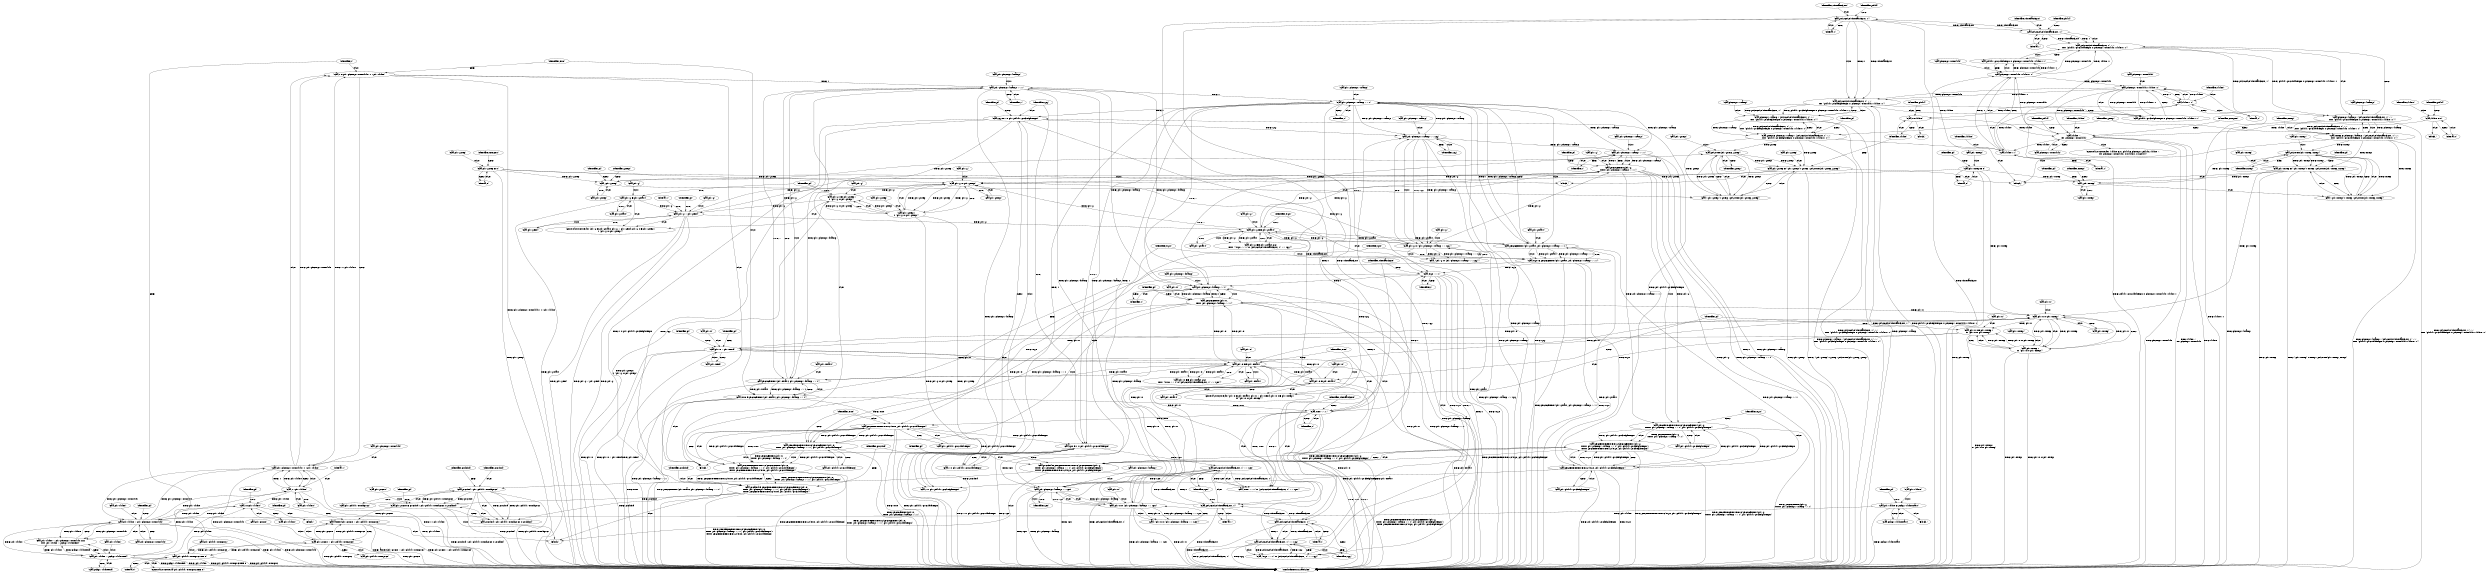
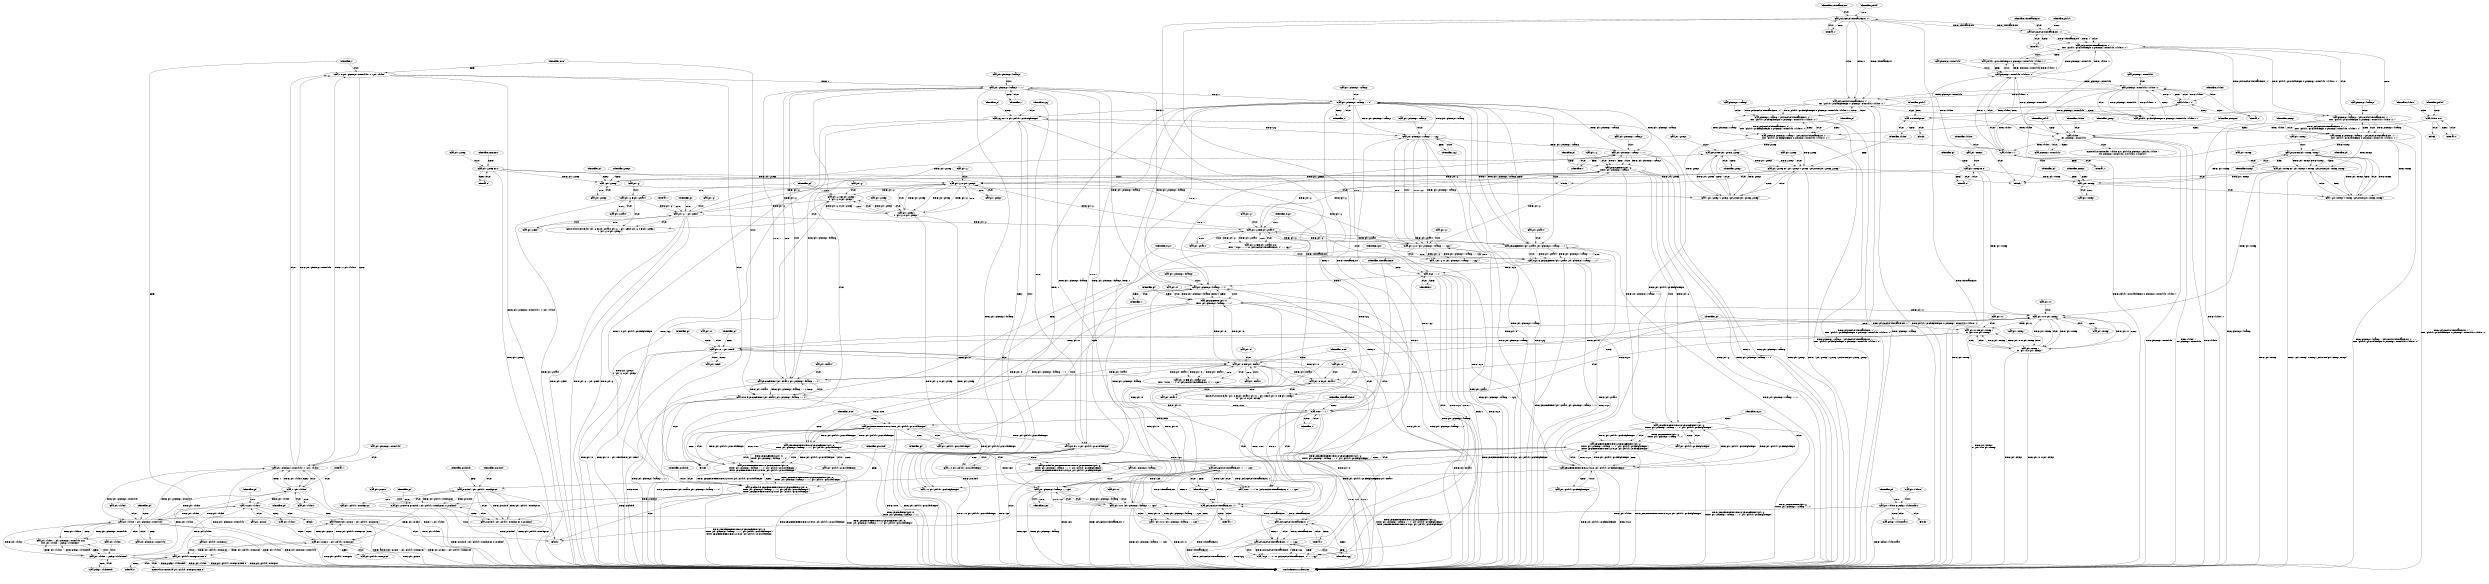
node "(Call,++rlvlno)": label "(Call,++rlvlno)" -> "(Call,++numhprcs)"
edge "(Call,try0 << r)" -> "(Call,JPC_FLOORDIVPOW2(trx0, pi->pirlvl->prcwidthexpn))": now "(Call,try0 << r)" -> "(Call,JPC_FLOORDIVPOW2(try0, pi->pirlvl->prcheightexpn))"
edge "(Call,pi->prcno = prcvind * pi->pirlvl->numhprcs + prchind)" -> "(Call,assert(pi->prcno < pi->pirlvl->numprcs))": now "(Call,pi->prcno = prcvind * pi->pirlvl->numhprcs + prchind)" -> "(Call,pi->prcno < pi->pirlvl->numprcs)"
